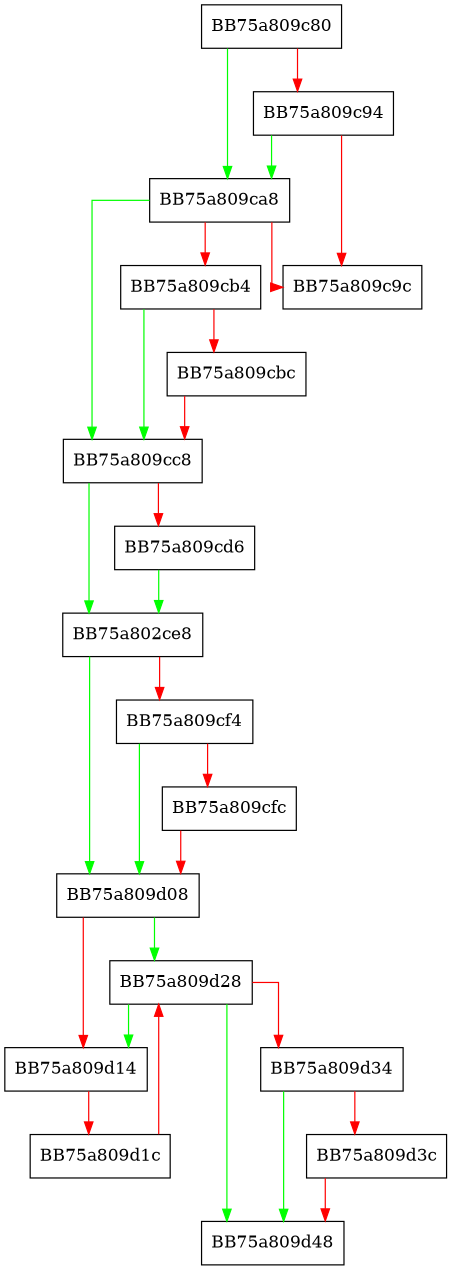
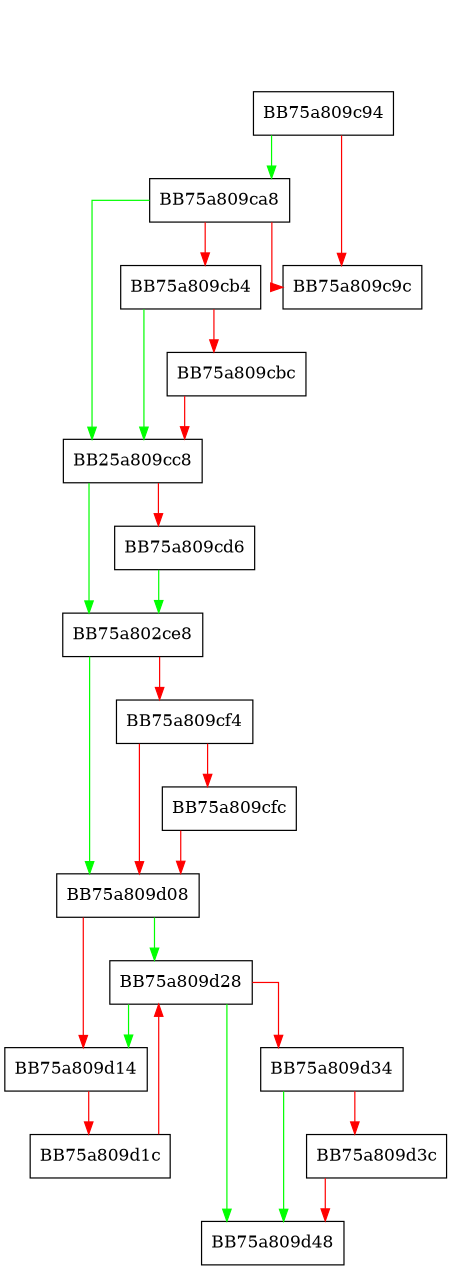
node "BB75a809c80": removed
node "BB75a809cc8": label "BB75a809cc8" -> "BB25a809cc8"
edge "BB75a809cf4" -> "BB75a809d08": color green -> red
